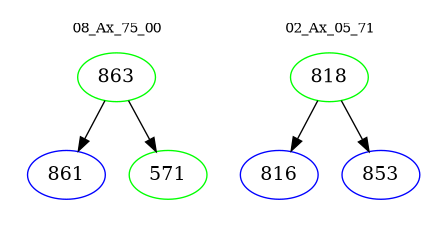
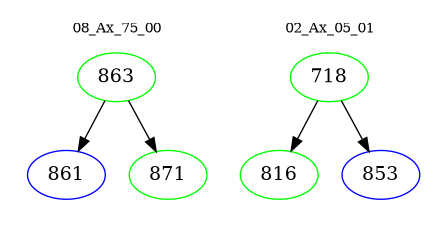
cluster "02_Ax_05_71": label "02_Ax_05_71" -> "02_Ax_05_01"
node "818": label "818" -> "718"
node "571": label "571" -> "871"
node "816": color blue -> green
